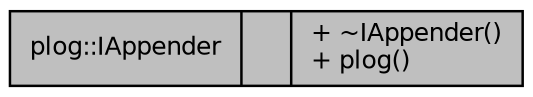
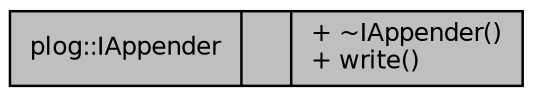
node "plog::IAppender": text "+ plog()" -> "+ write()"
